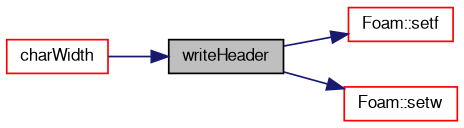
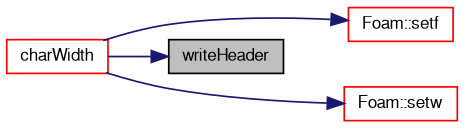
edge "writeHeader" -> "Foam::setf": now "charWidth" -> "Foam::setf"
edge "writeHeader" -> "Foam::setw": now "charWidth" -> "Foam::setw"
